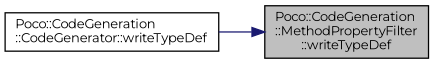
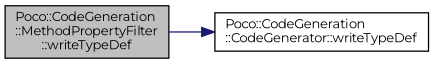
edge "Poco::CodeGeneration ::CodeGenerator::writeTypeDef" -> "Poco::CodeGeneration ::MethodPropertyFilter ::writeTypeDef": reversed
